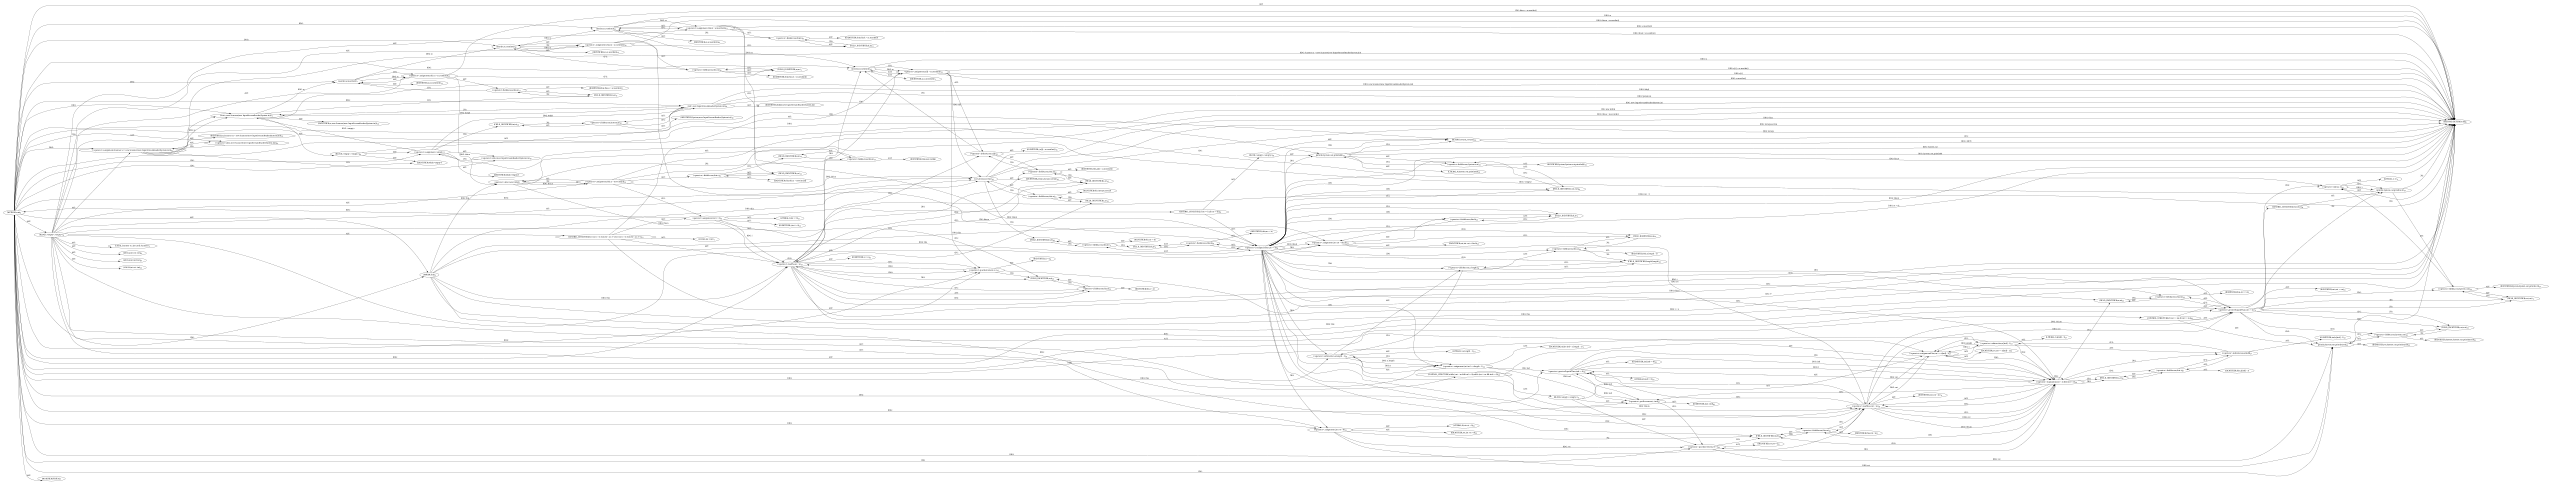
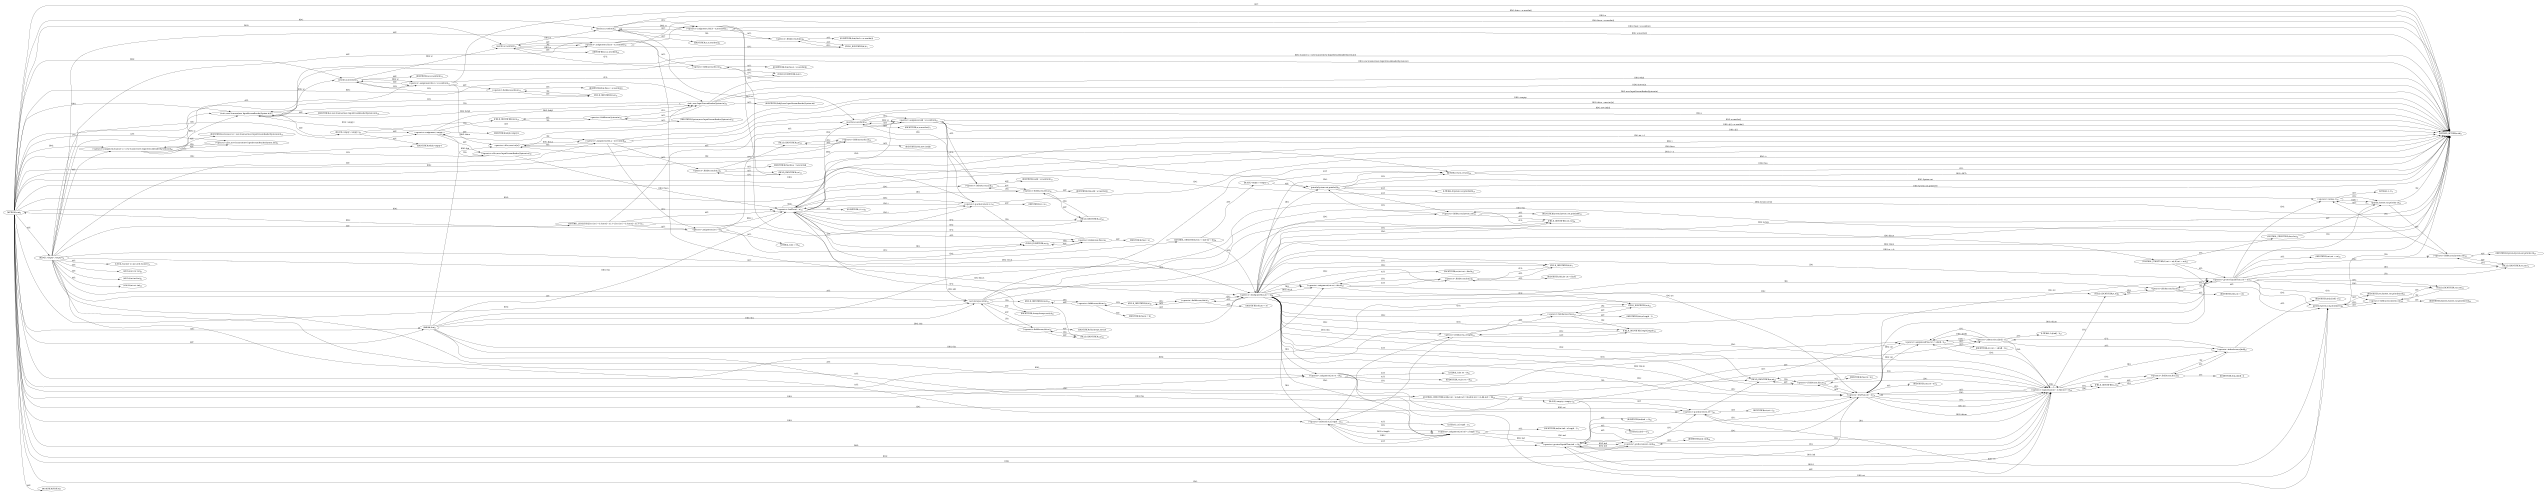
edge "(<operator>.assignment,this.a = new int[n])" -> "(sort,Arrays.sort(a))": removed, label "DDG: this.a"
edge "(<operator>.alloc,new int[n])" -> "(<operator>.lessThan,i < n)": now "(<operator>.alloc,new InputStreamReader(System.in))" -> "(<operator>.lessThan,i < n)"
node "(IDENTIFIER,i,int i = 0)": removed
node "(LOCAL,int i: int)": removed
node "(IDENTIFIER,this,int cnt = this.k)": added
